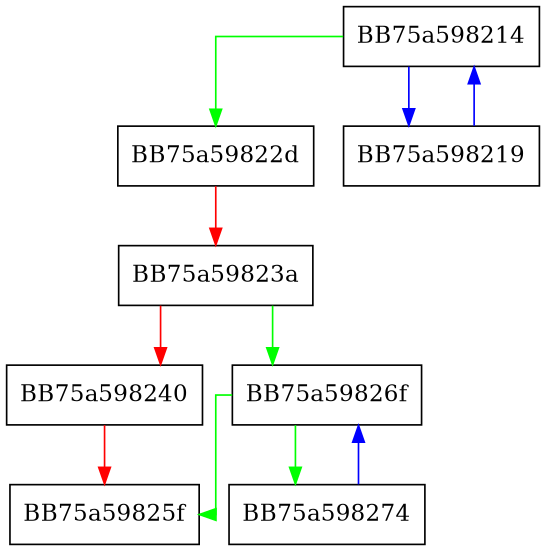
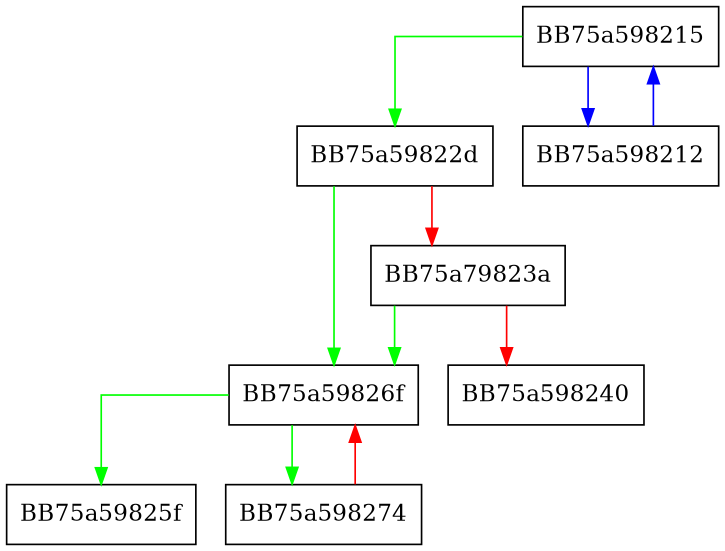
node "BB75a598214": label "BB75a598214" -> "BB75a598215"
node "BB75a598219": label "BB75a598219" -> "BB75a598212"
edge "BB75a59822d" -> "BB75a59826f": added
node "BB75a59823a": label "BB75a59823a" -> "BB75a79823a"
edge "BB75a598240" -> "BB75a59825f": removed
edge "BB75a598274" -> "BB75a59826f": color blue -> red
